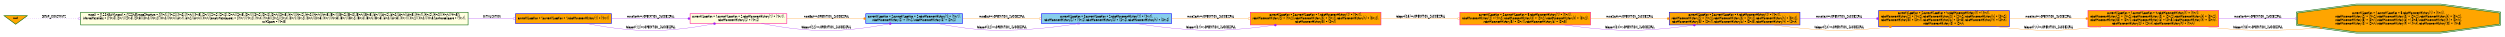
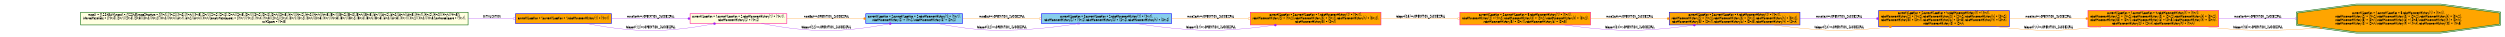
node "root": removed
